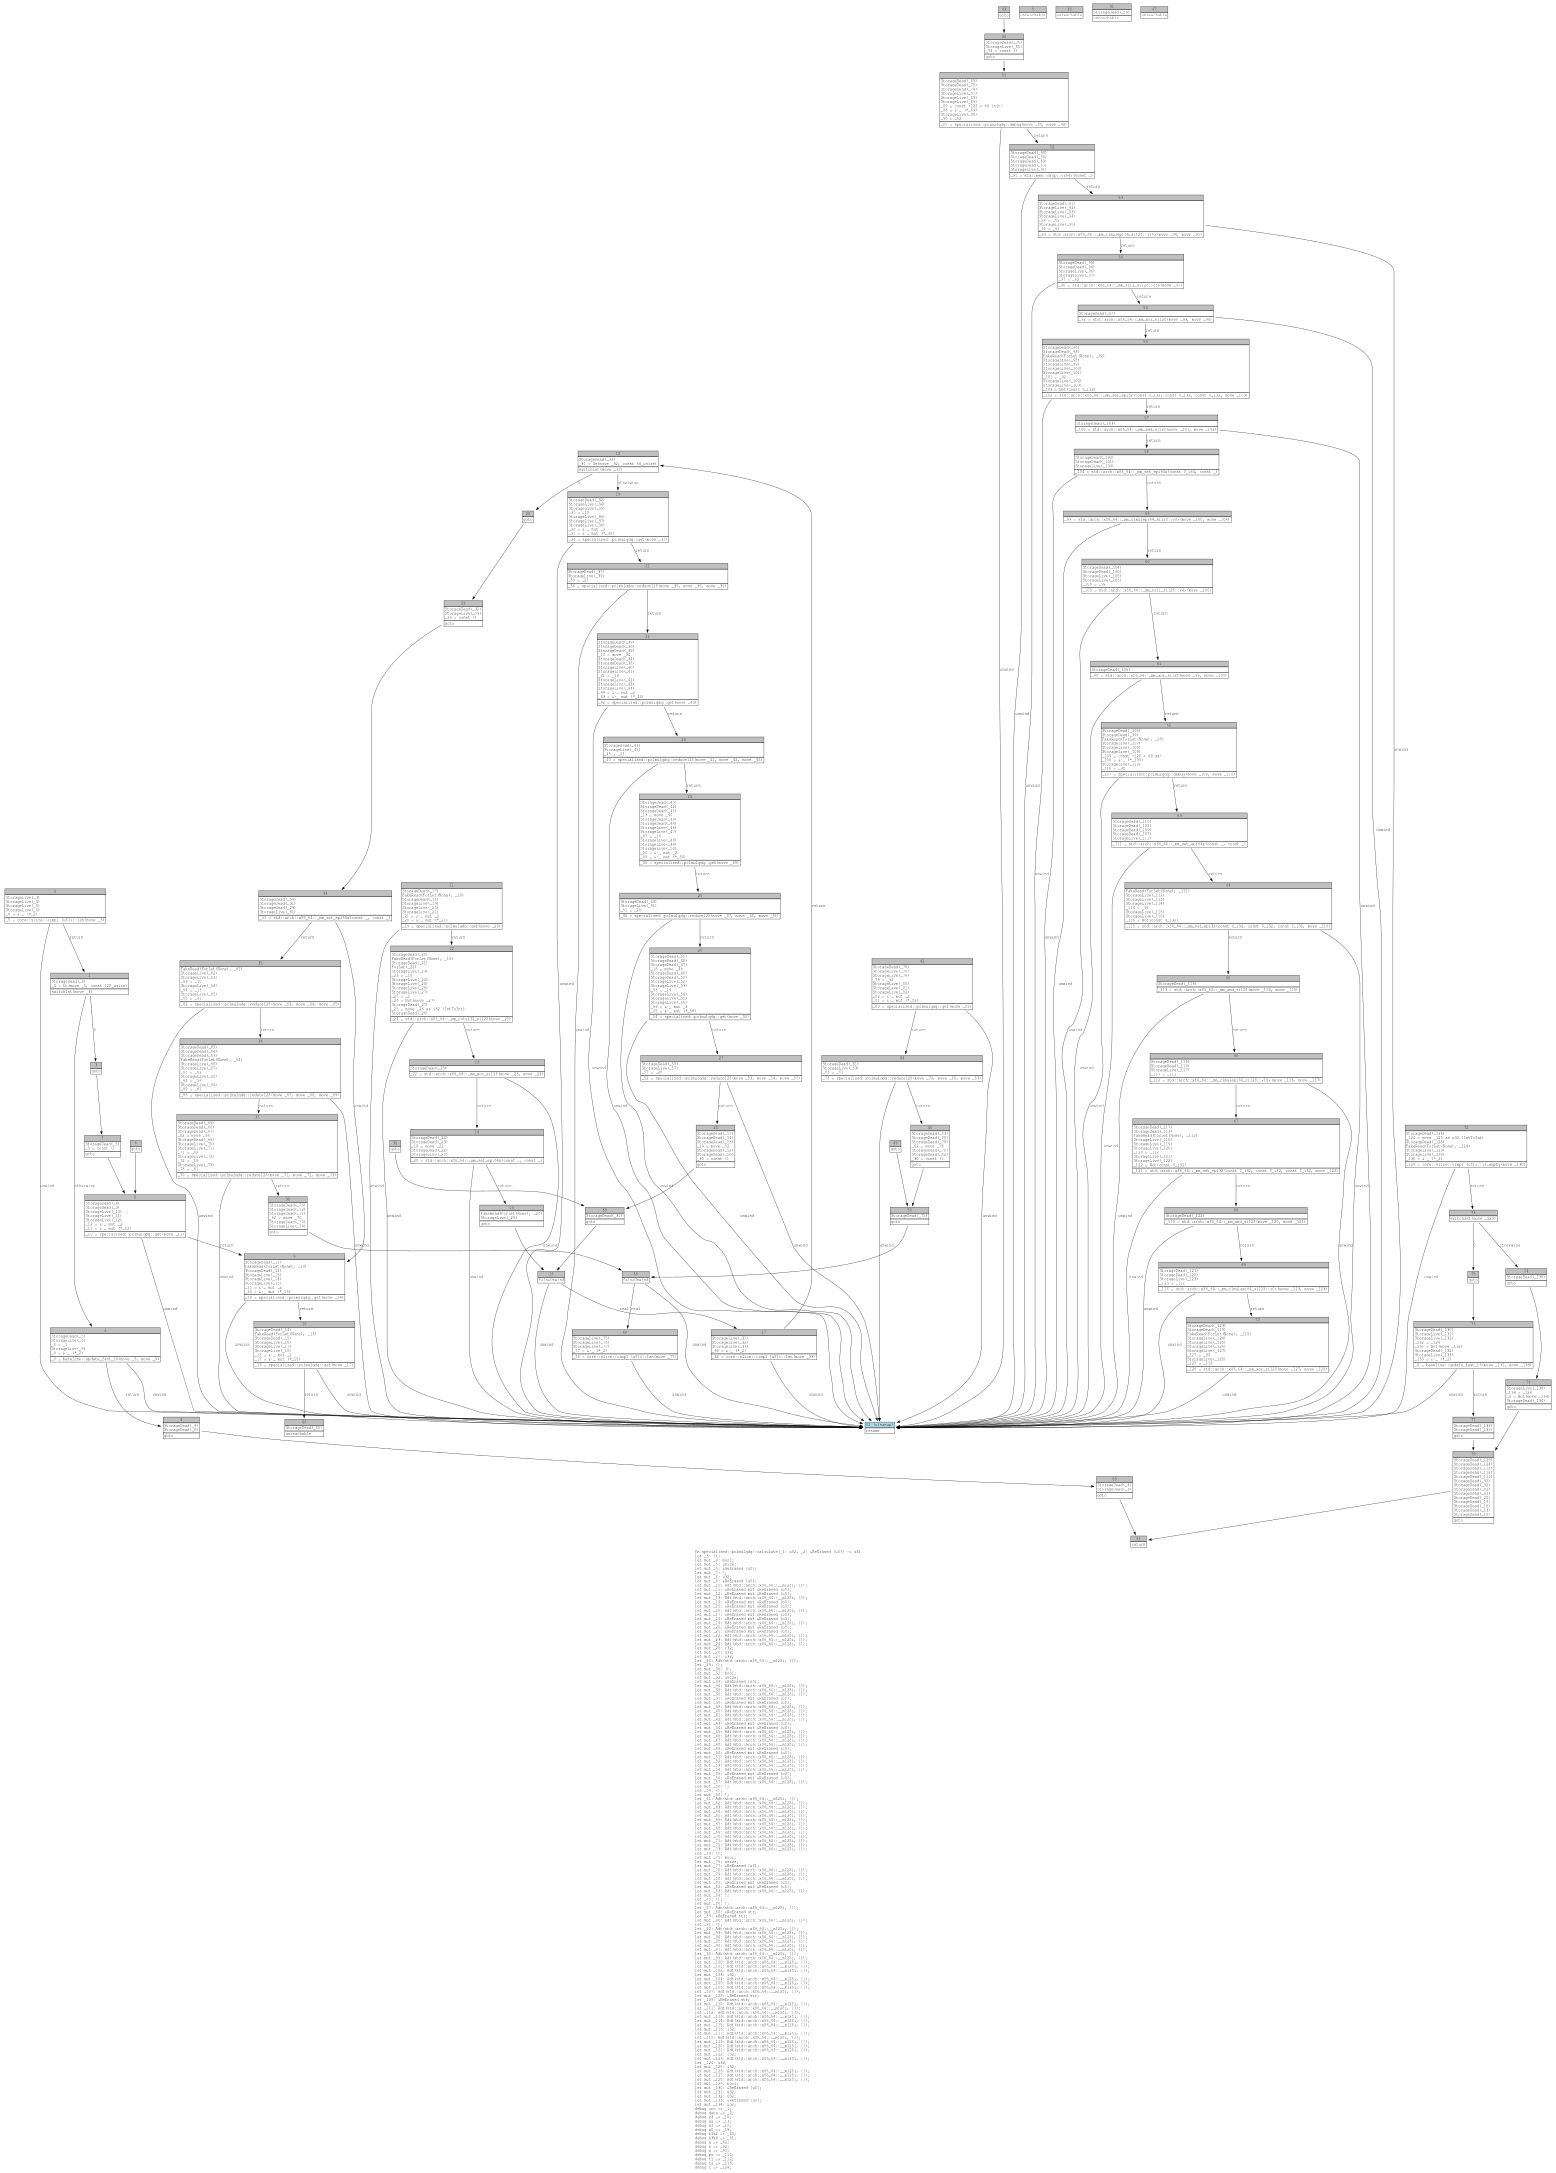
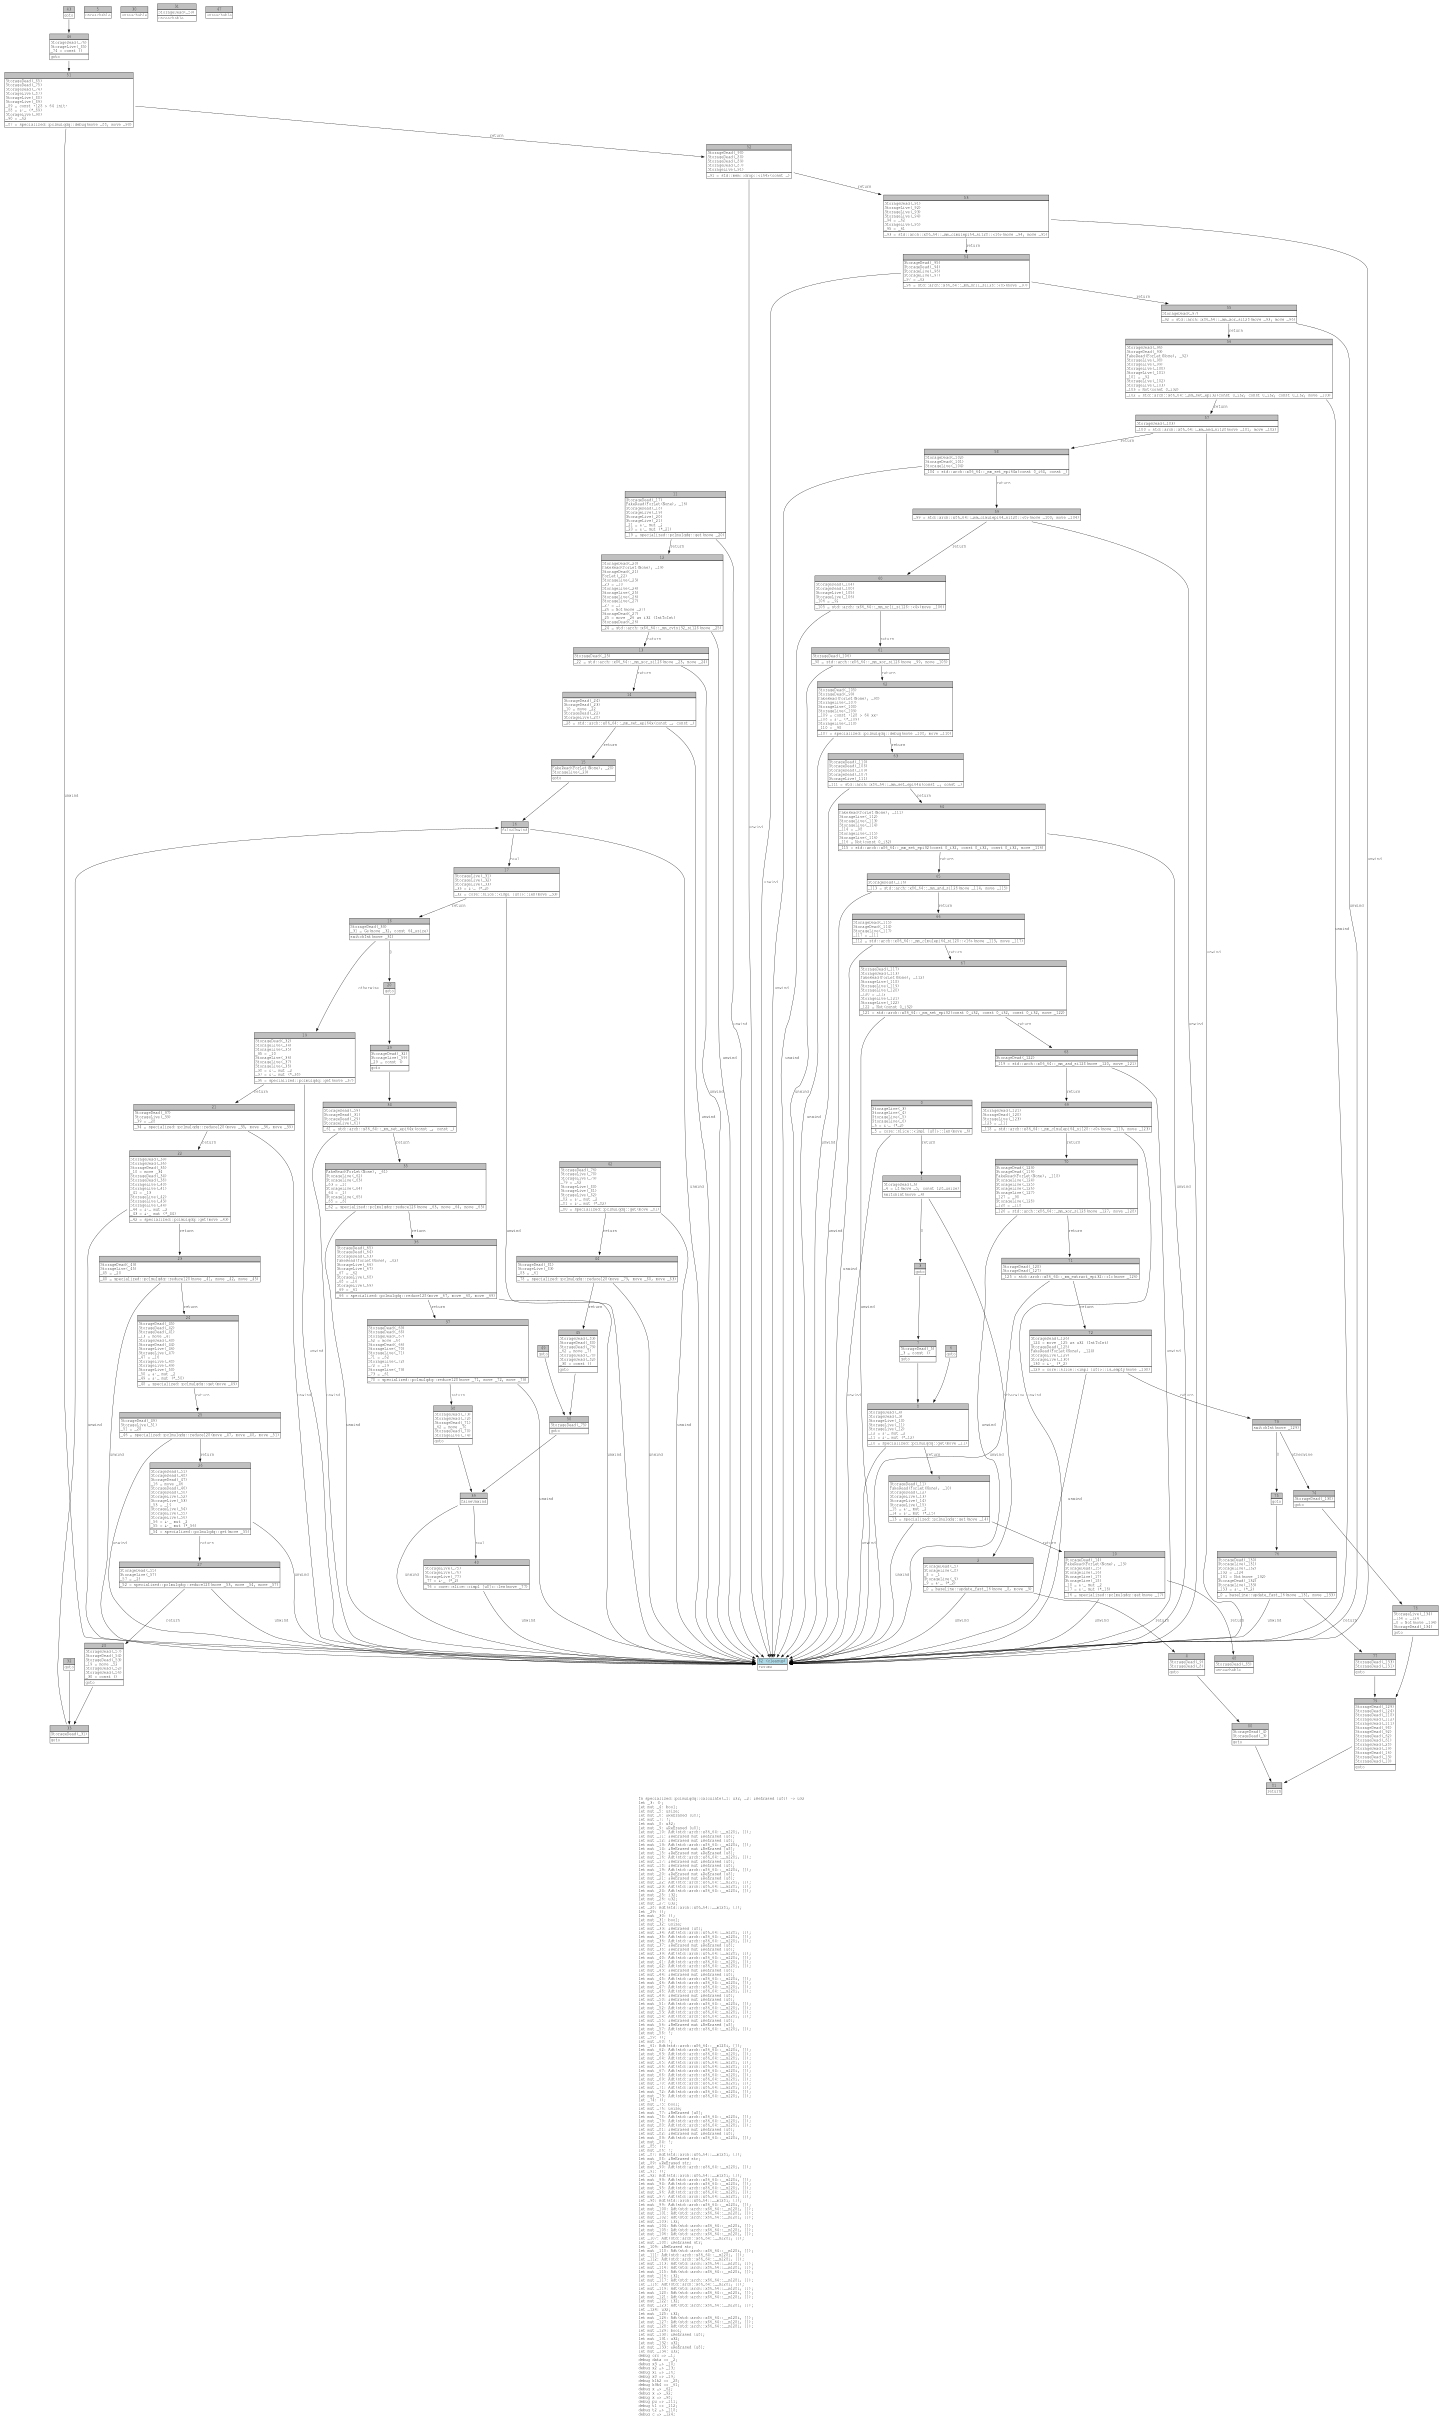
edge "34" -> "9": now "34" -> "82 (cleanup)"
node "71": added
